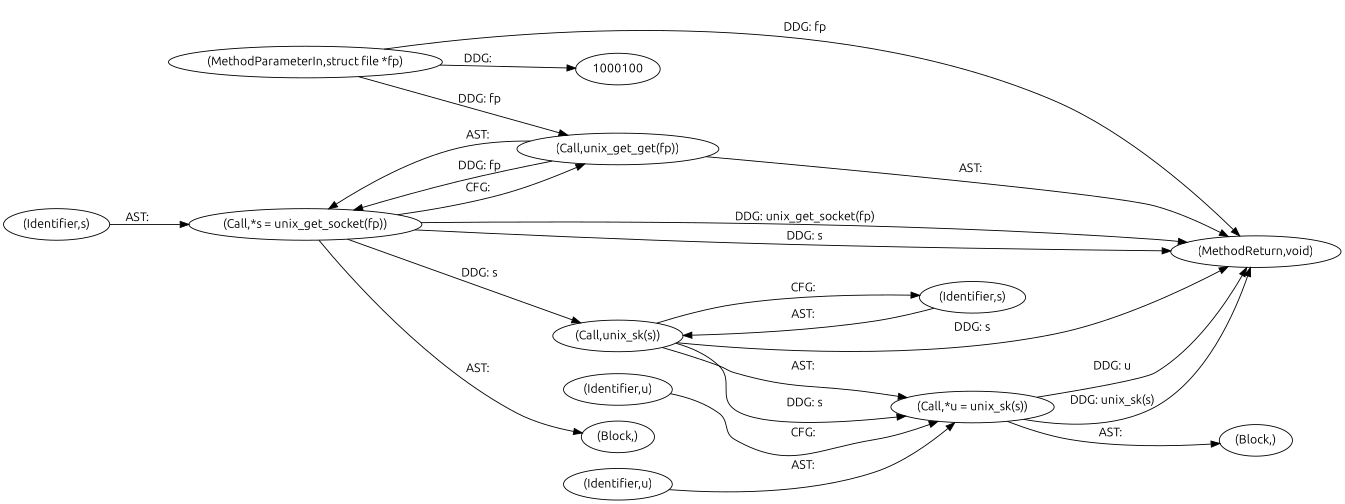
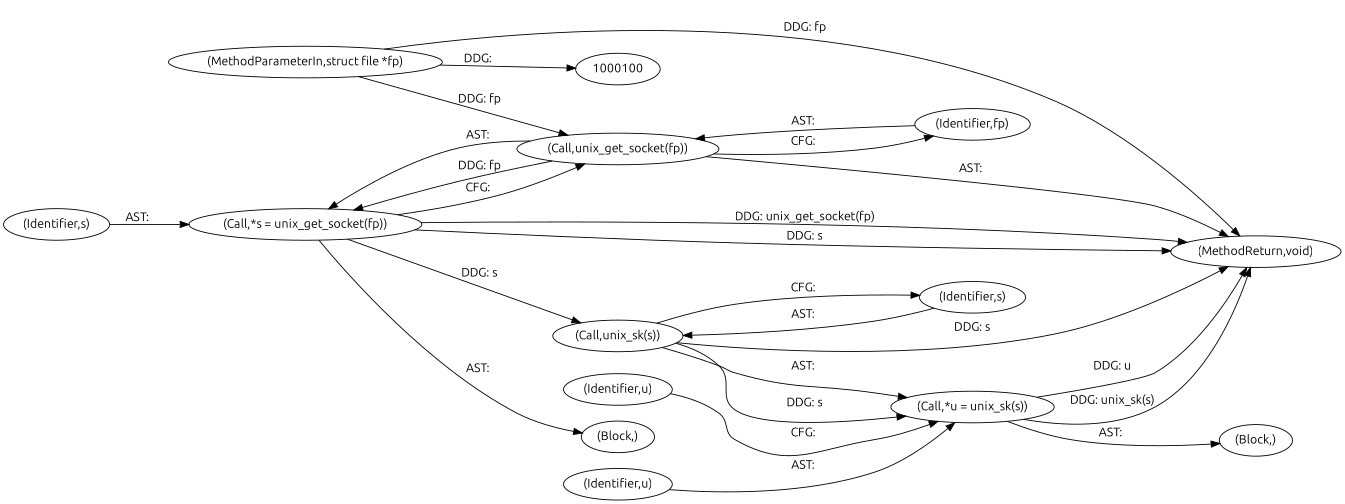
node "(Identifier,fp)": added
node "(Call,unix_get_get(fp))": label "(Call,unix_get_get(fp))" -> "(Call,unix_get_socket(fp))"
